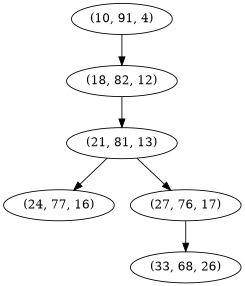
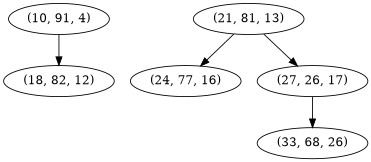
edge "(18, 82, 12)" -> "(21, 81, 13)": removed
node "(27, 76, 17)": label "(27, 76, 17)" -> "(27, 26, 17)"
